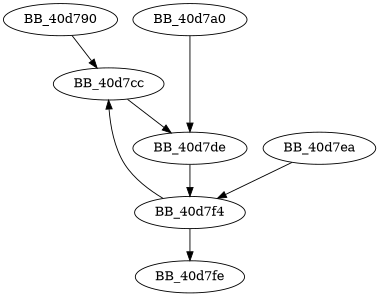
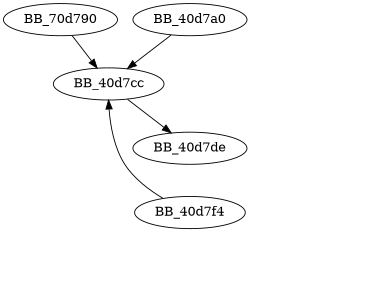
node "BB_40d790": label "BB_40d790" -> "BB_70d790"
edge "BB_40d7a0" -> "BB_40d7de": now "BB_40d7a0" -> "BB_40d7cc"
node "BB_40d7ea": removed
edge "BB_40d7de" -> "BB_40d7f4": removed
node "BB_40d7fe": removed
